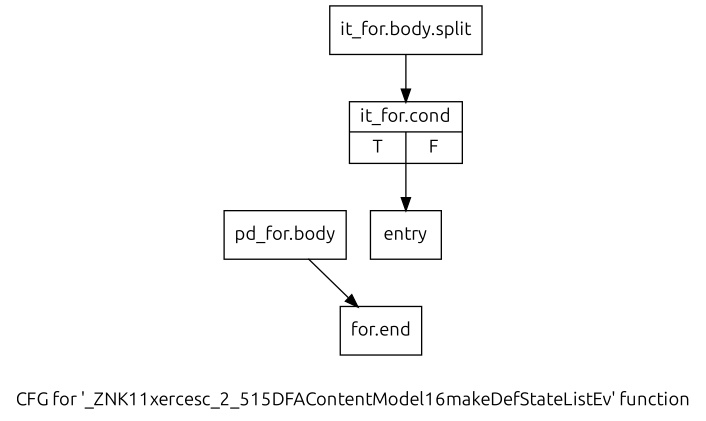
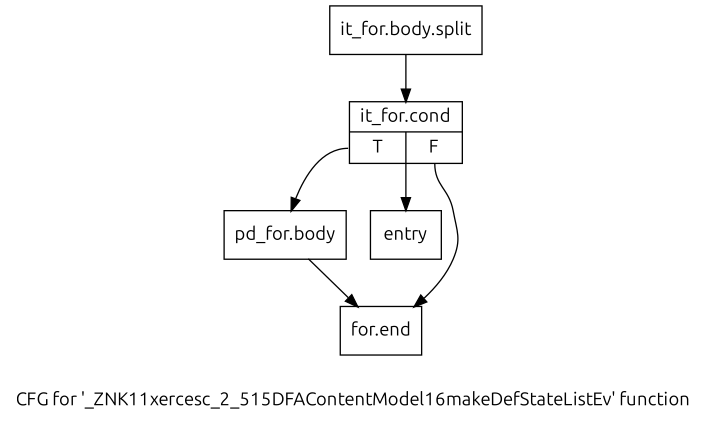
edge "it_for.cond" -> "pd_for.body": added
edge "it_for.cond" -> "for.end": added
